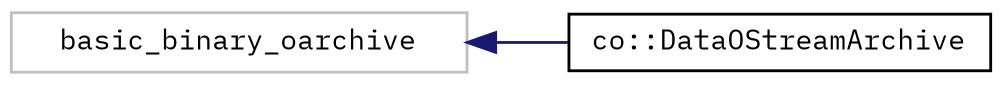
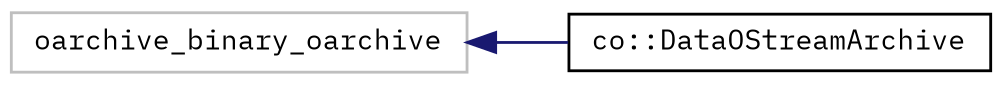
node "basic_binary_oarchive": label "basic_binary_oarchive" -> "oarchive_binary_oarchive"
